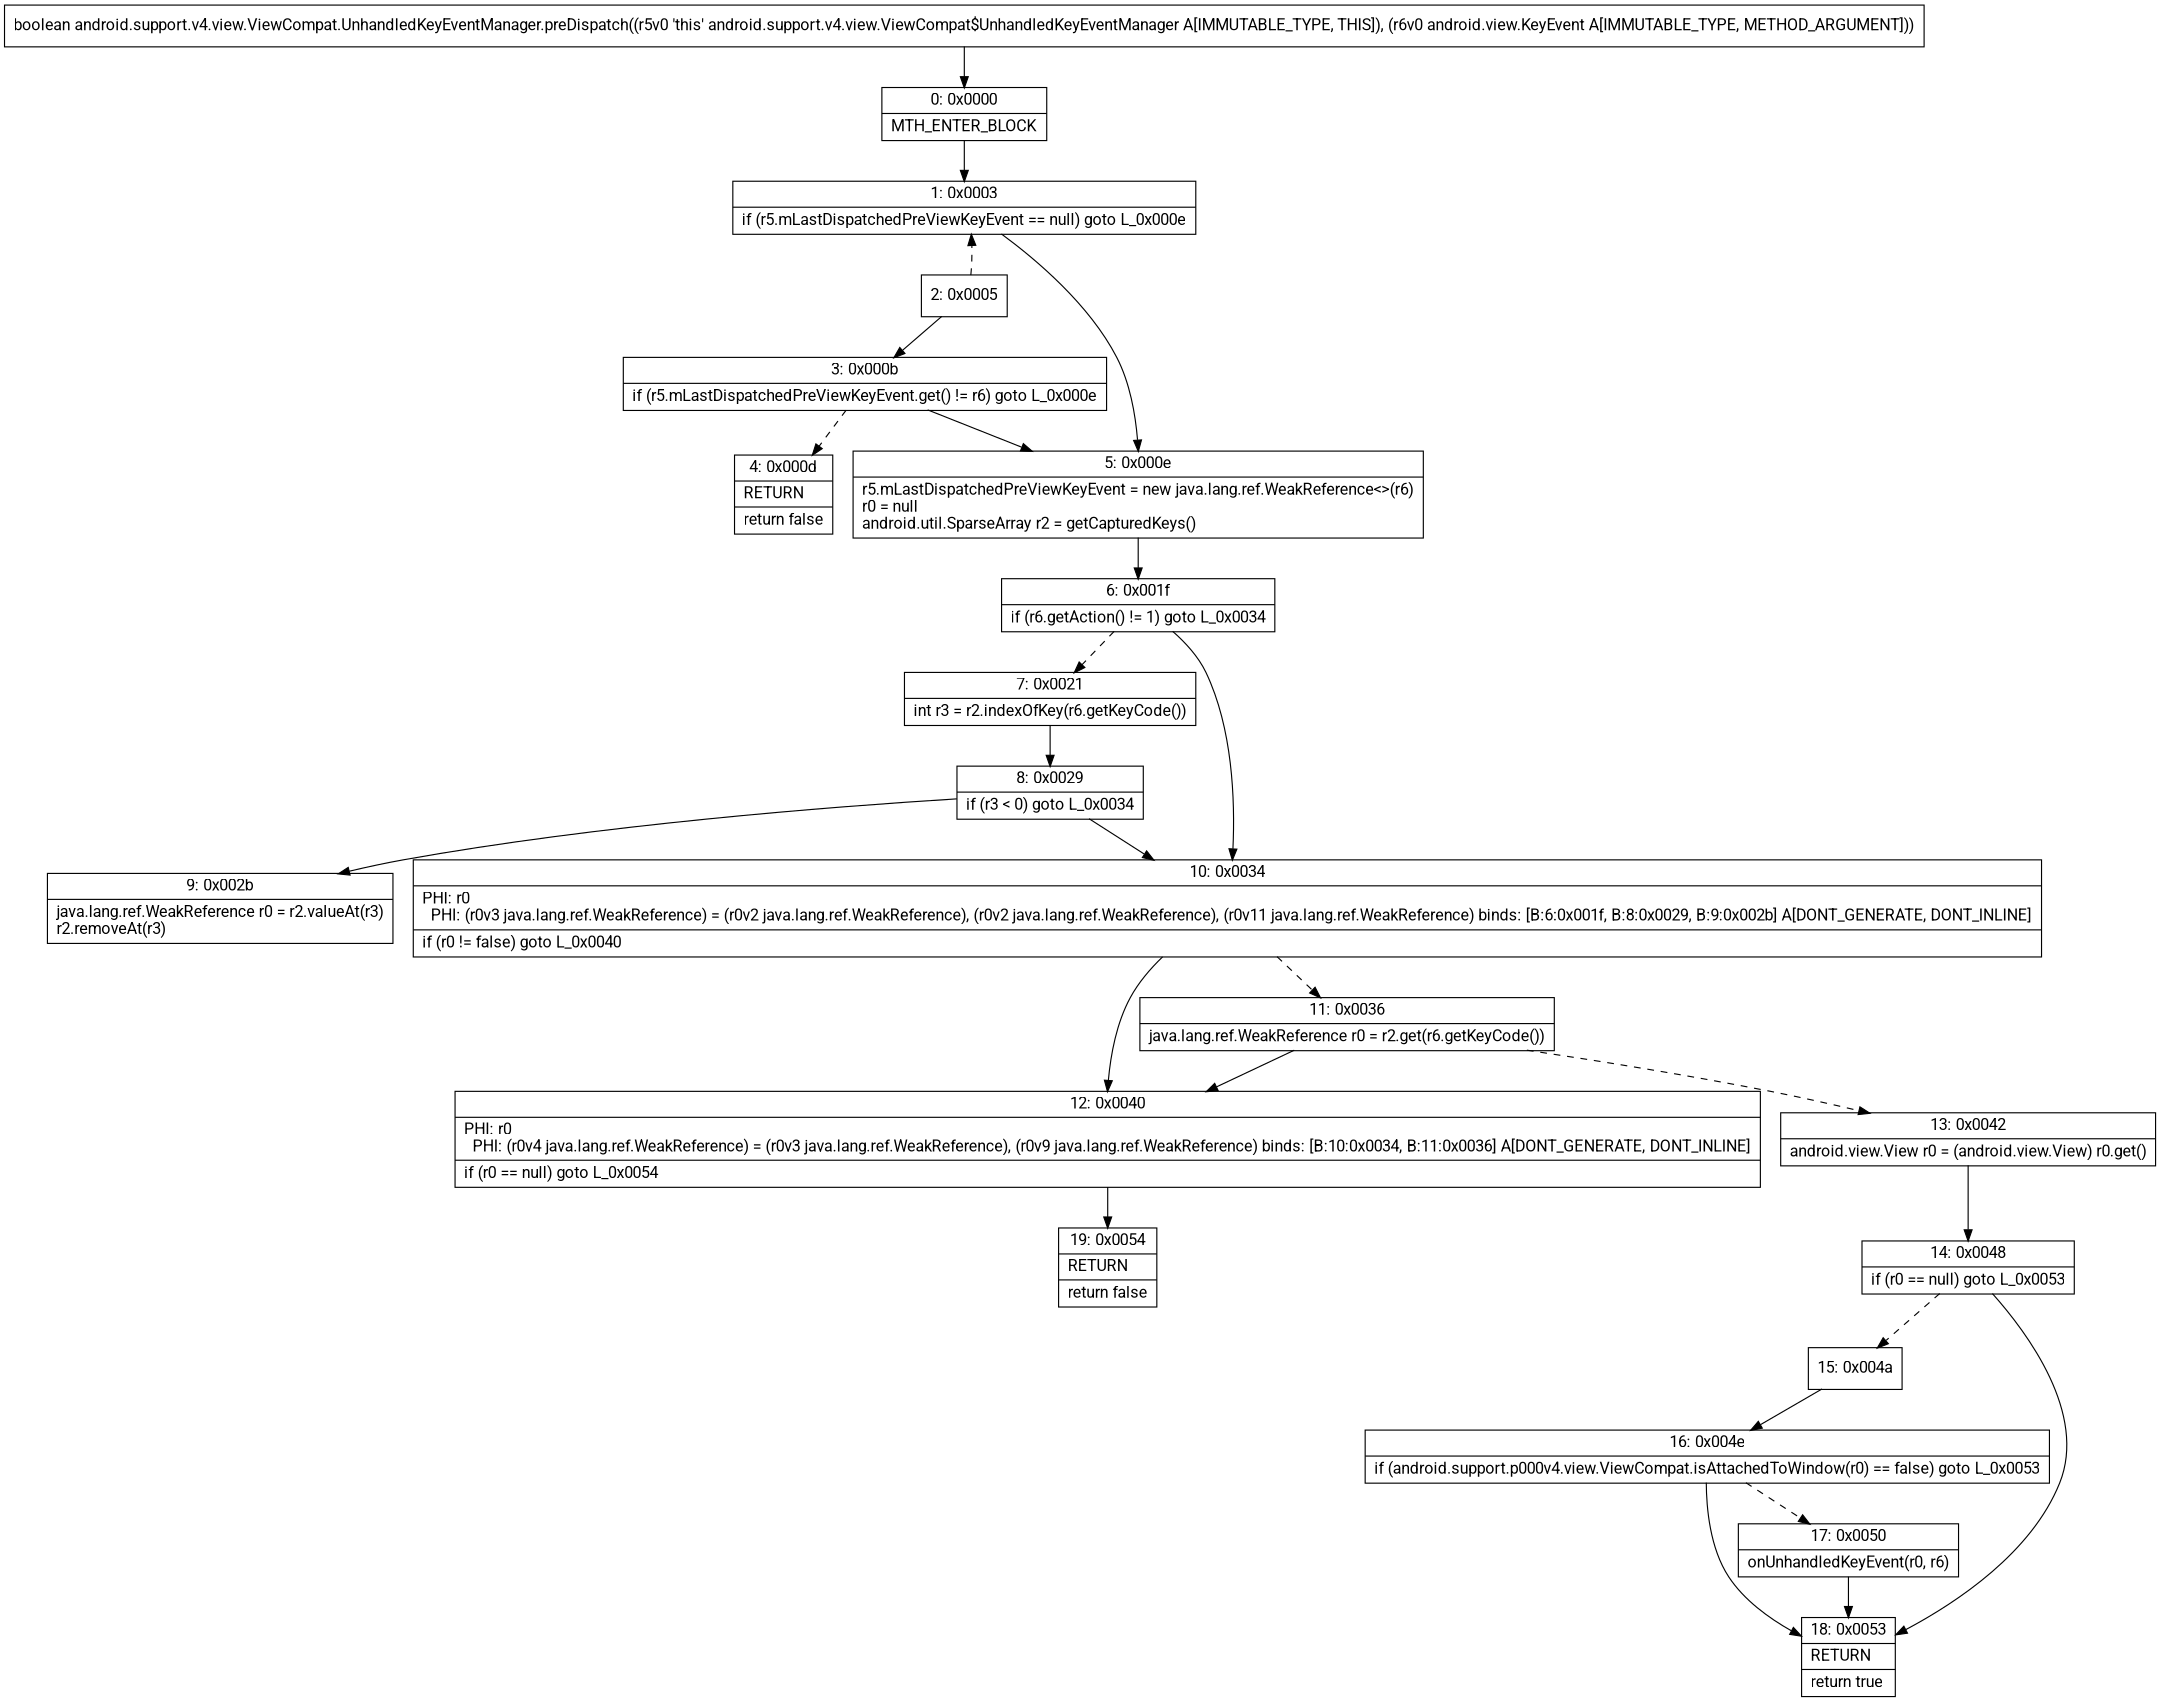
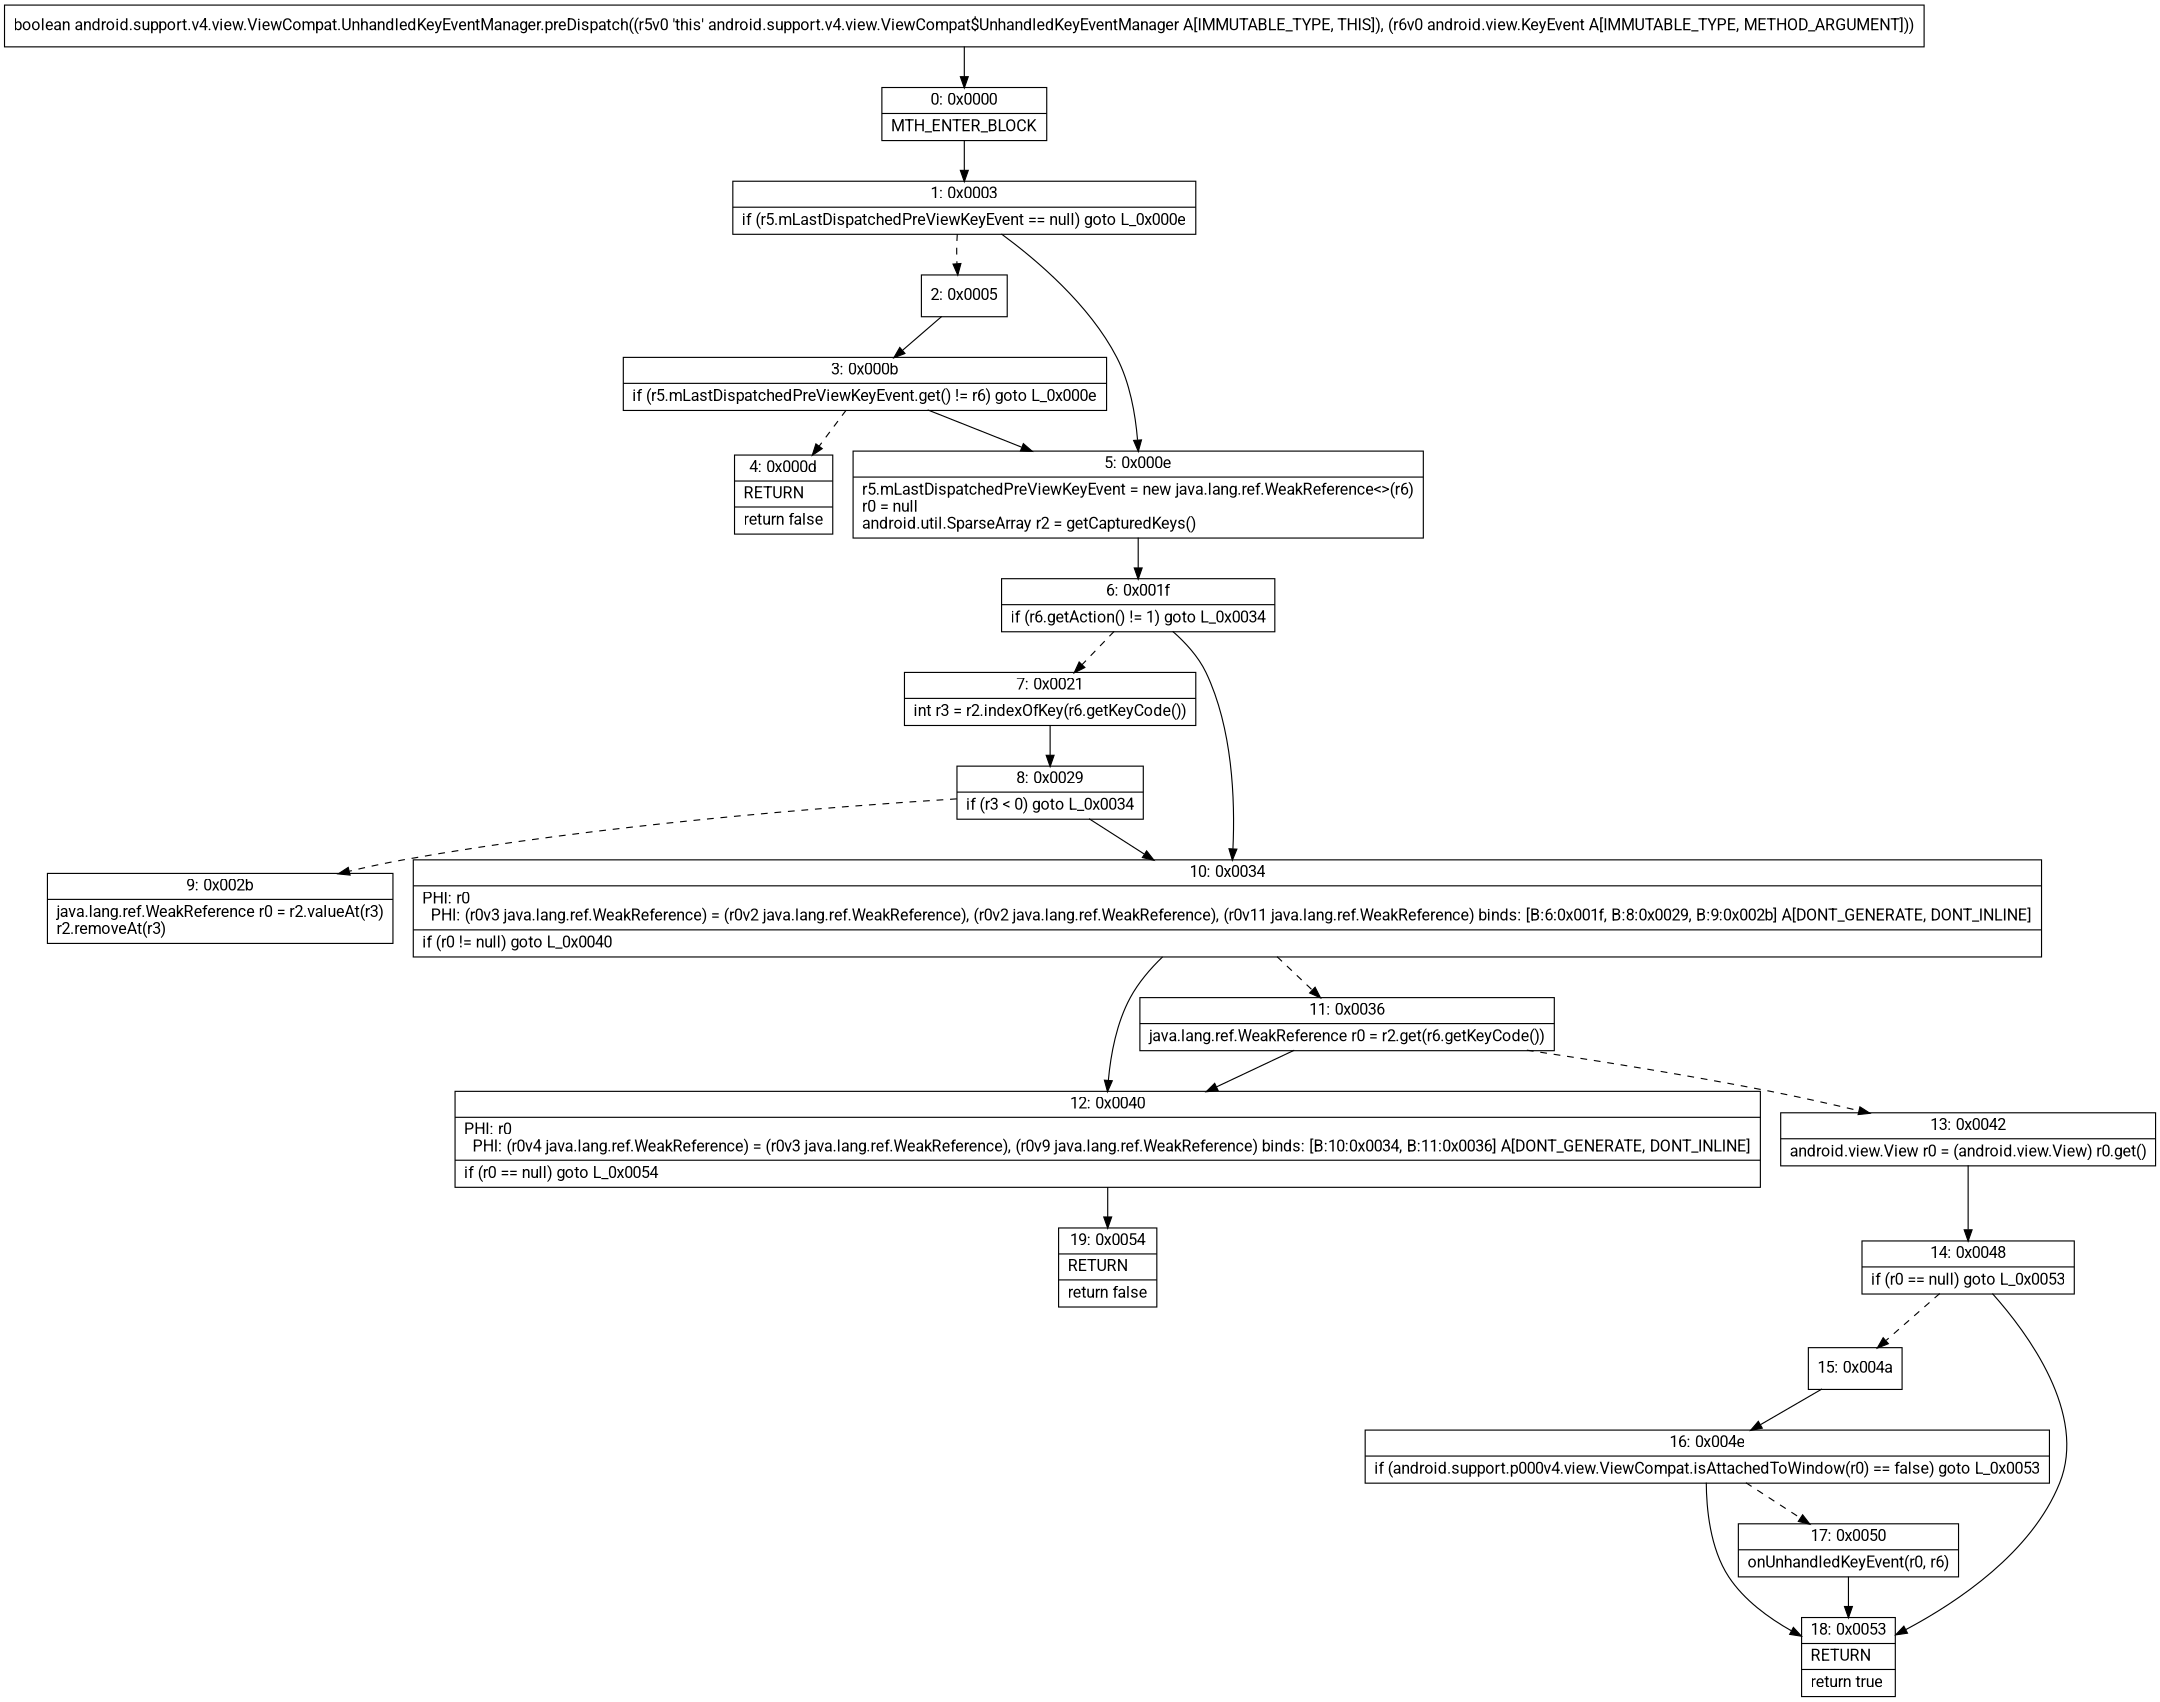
edge "2: 0x0005" -> "1: 0x0003": reversed
edge "8: 0x0029" -> "9: 0x002b": style solid -> dashed
node "10: 0x0034": text "if (r0 != false) goto L_0x0040" -> "if (r0 != null) goto L_0x0040"
